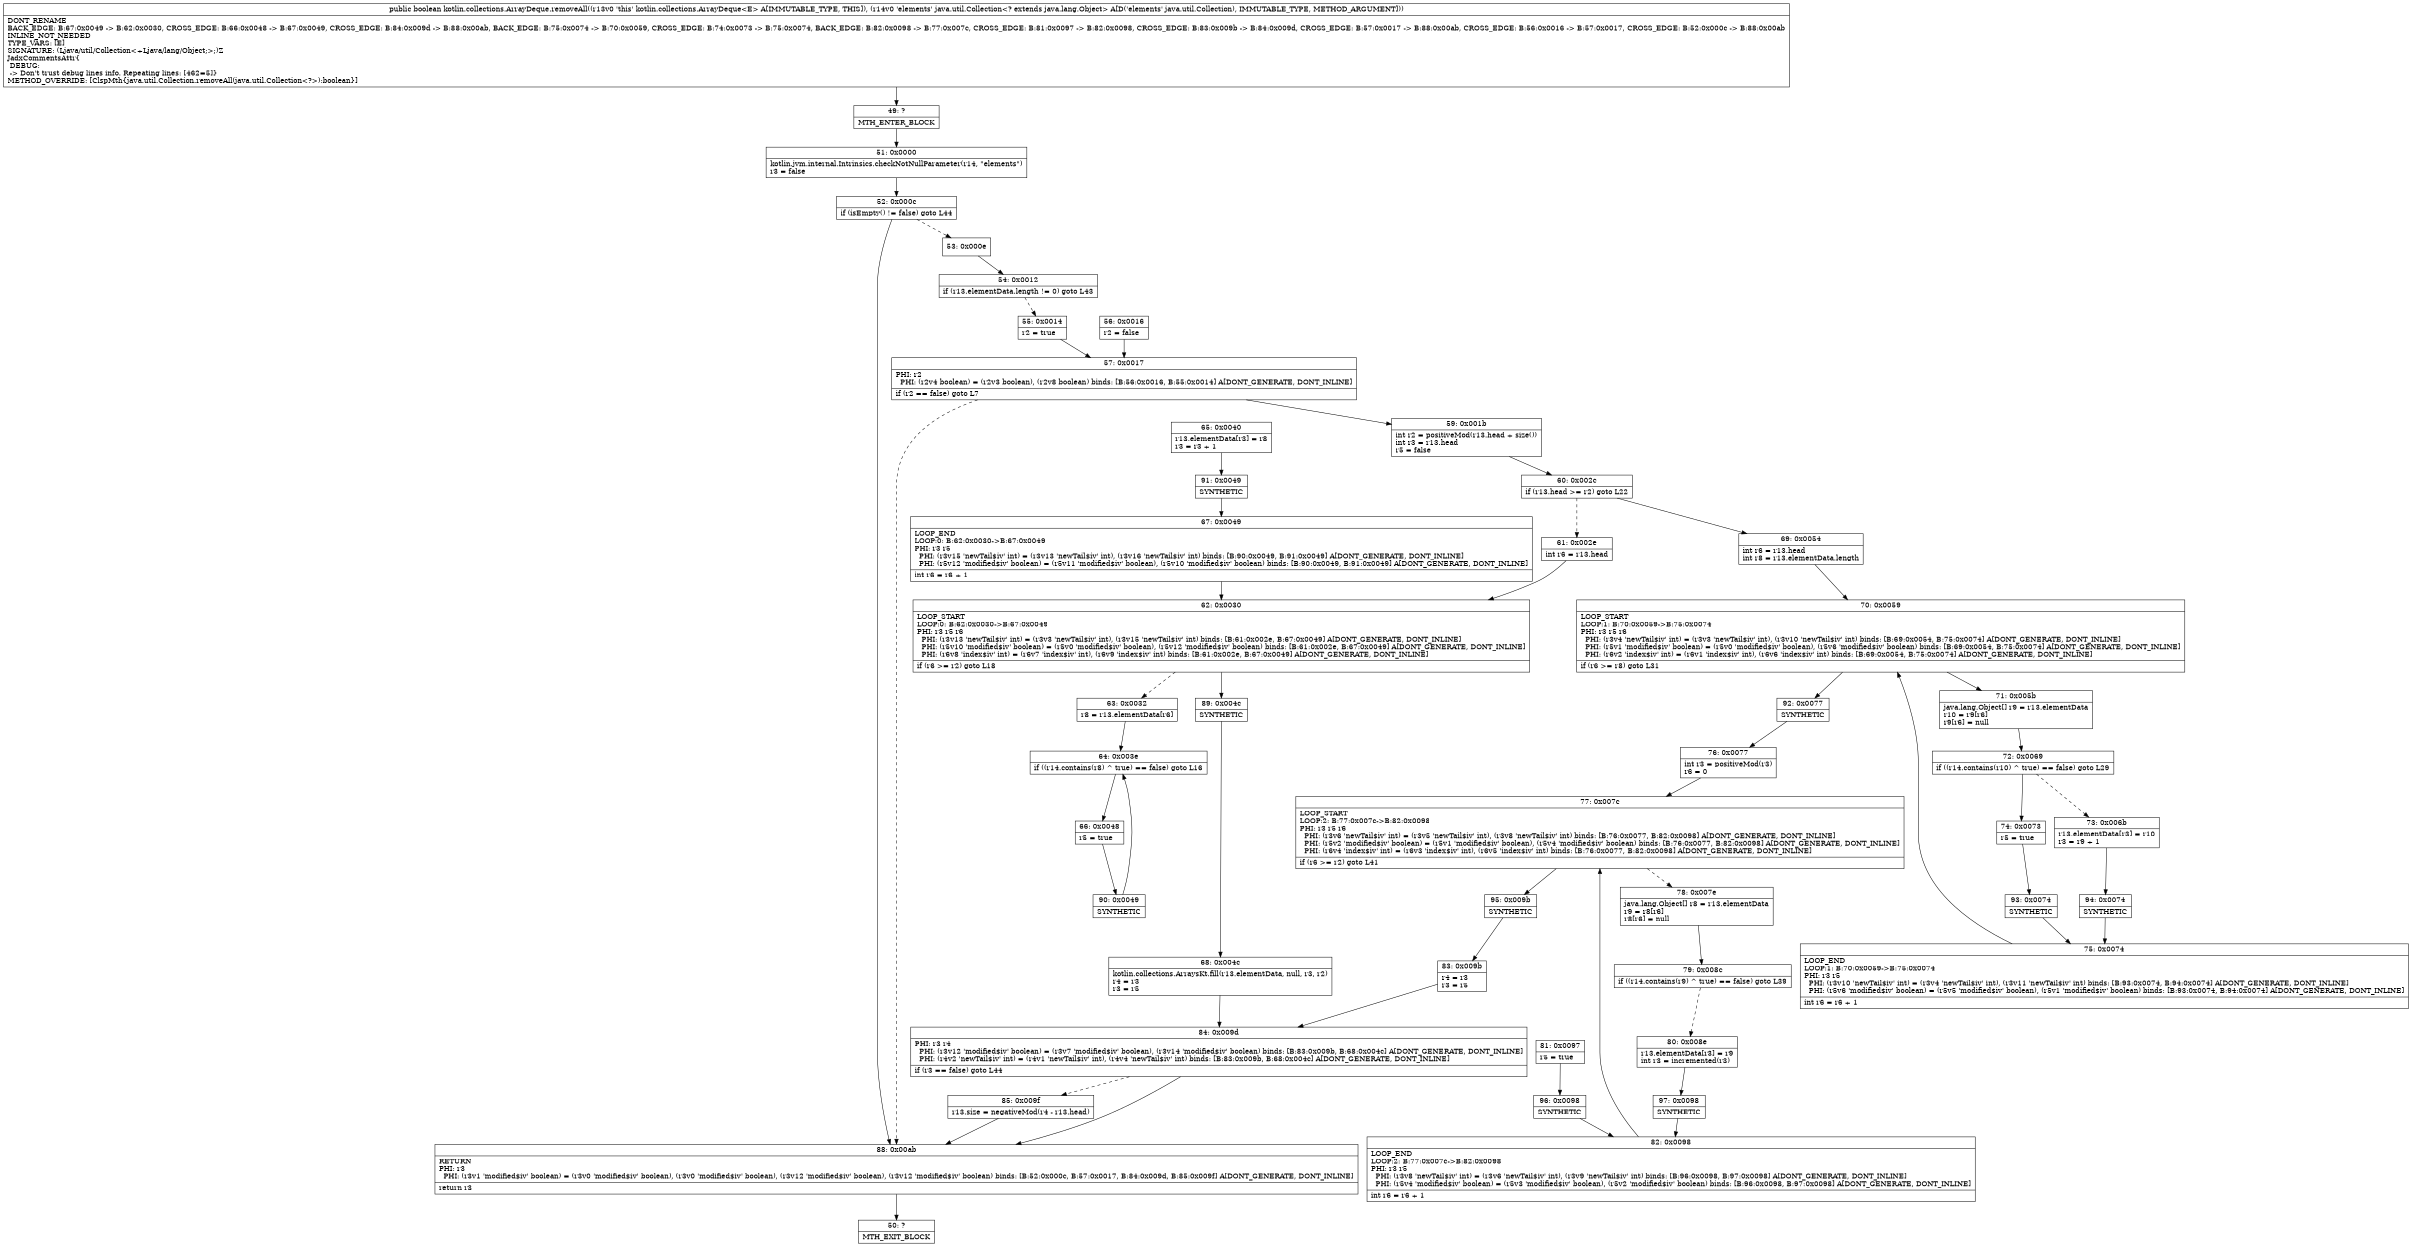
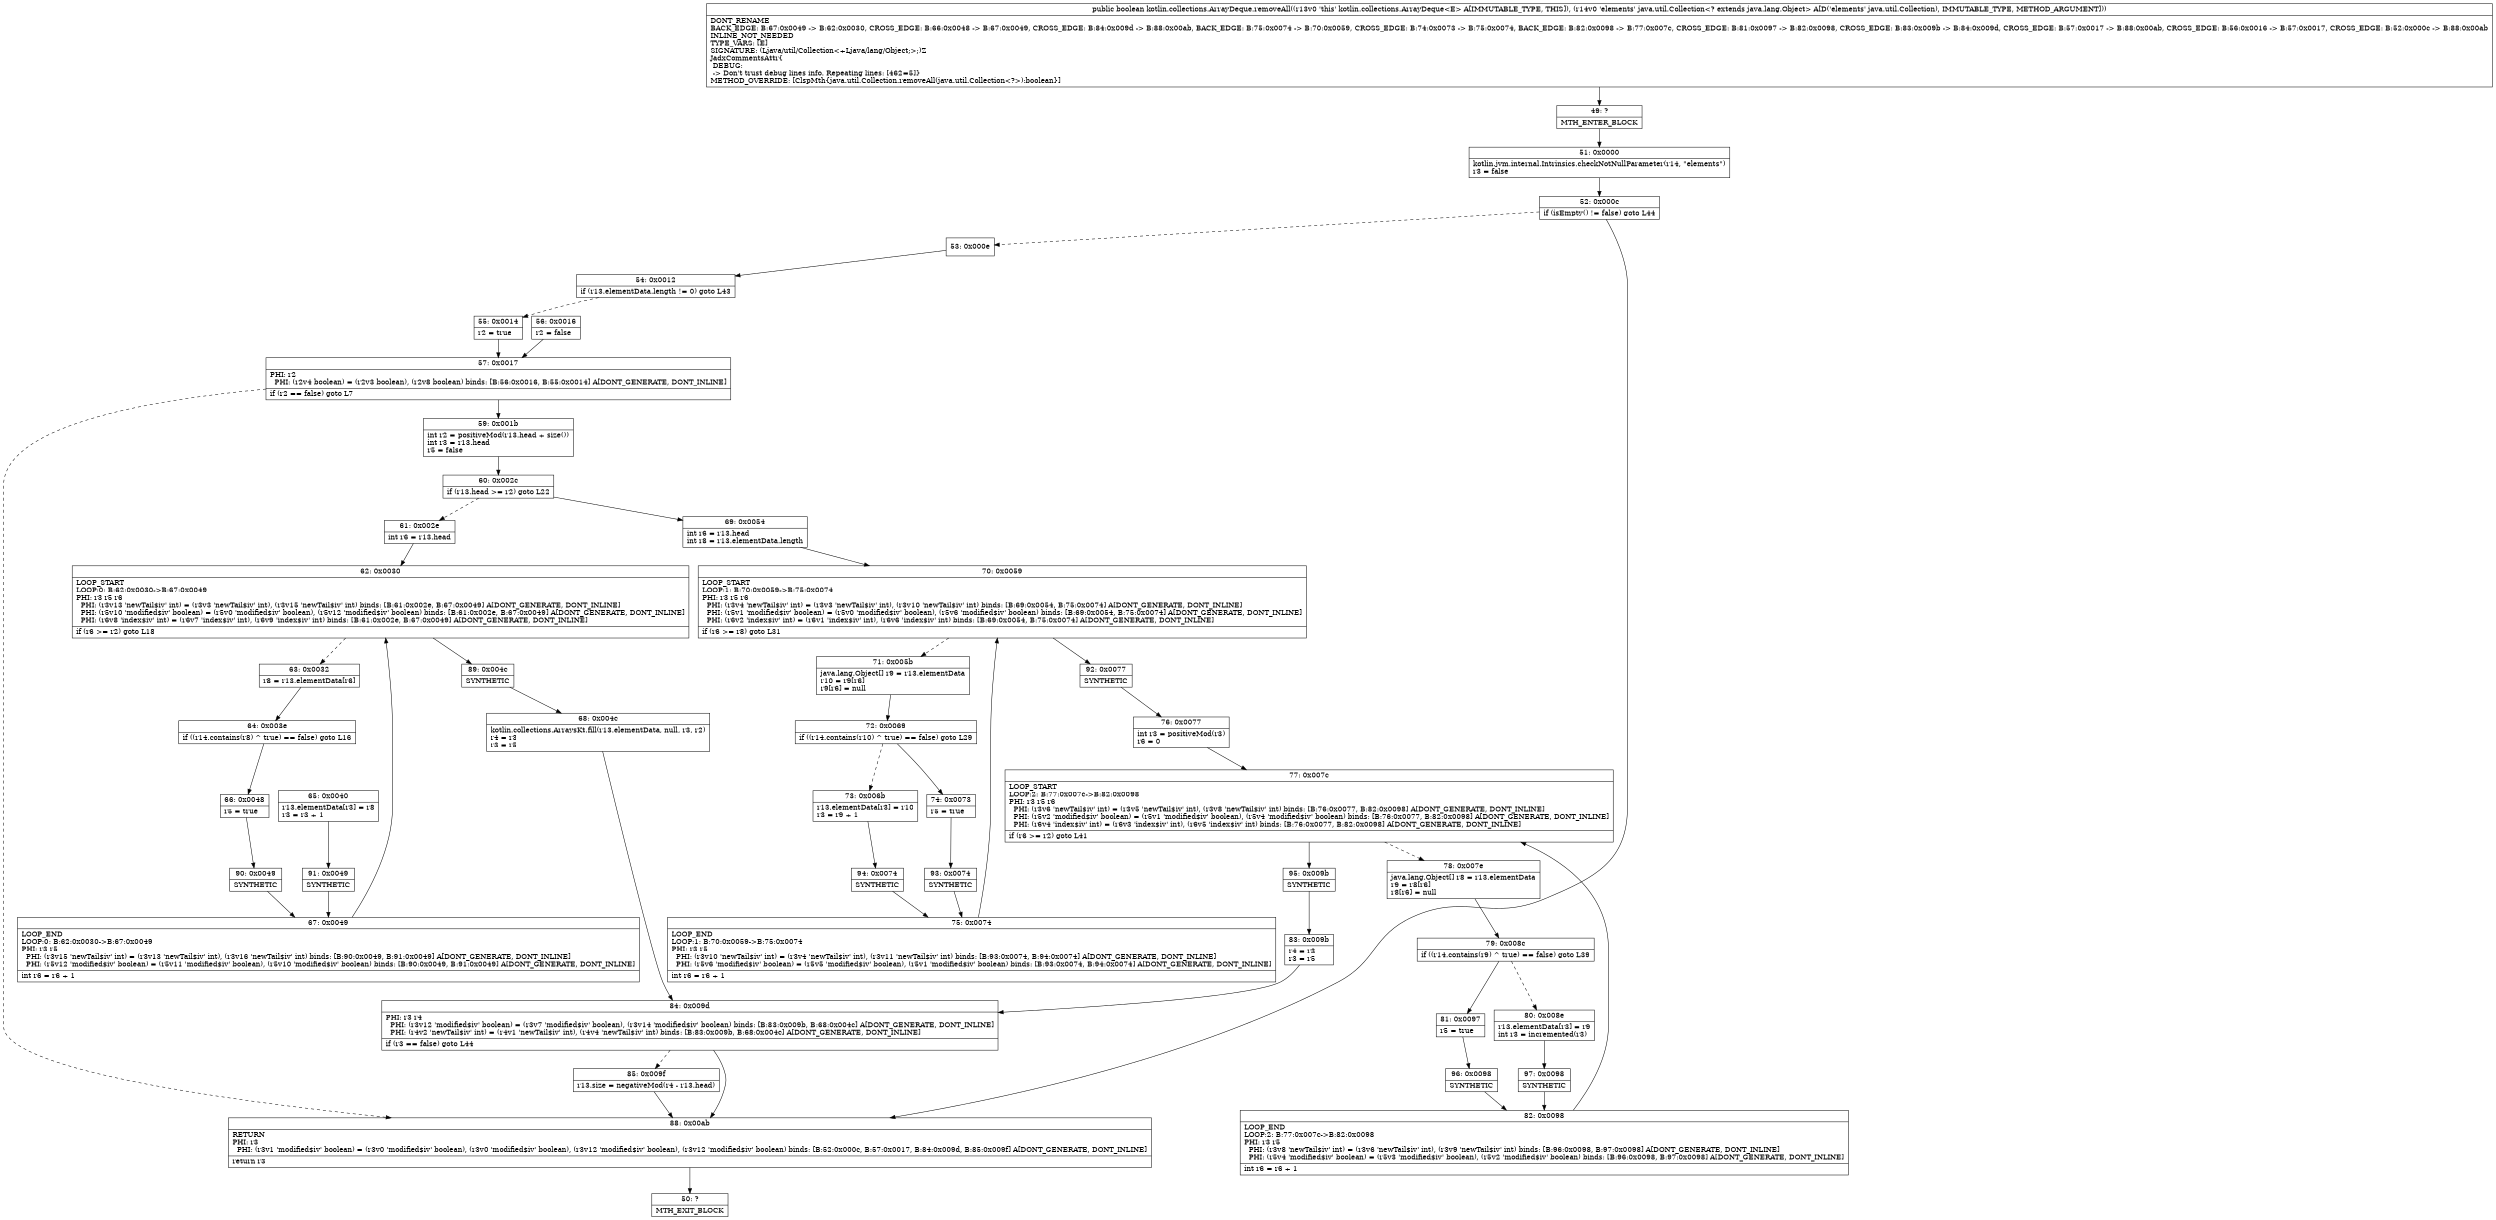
edge "70: 0x0059" -> "71: 0x005b": style solid -> dashed
edge "90: 0x0049" -> "64: 0x003e": now "90: 0x0049" -> "67: 0x0049"
edge "79: 0x008c" -> "81: 0x0097": added
